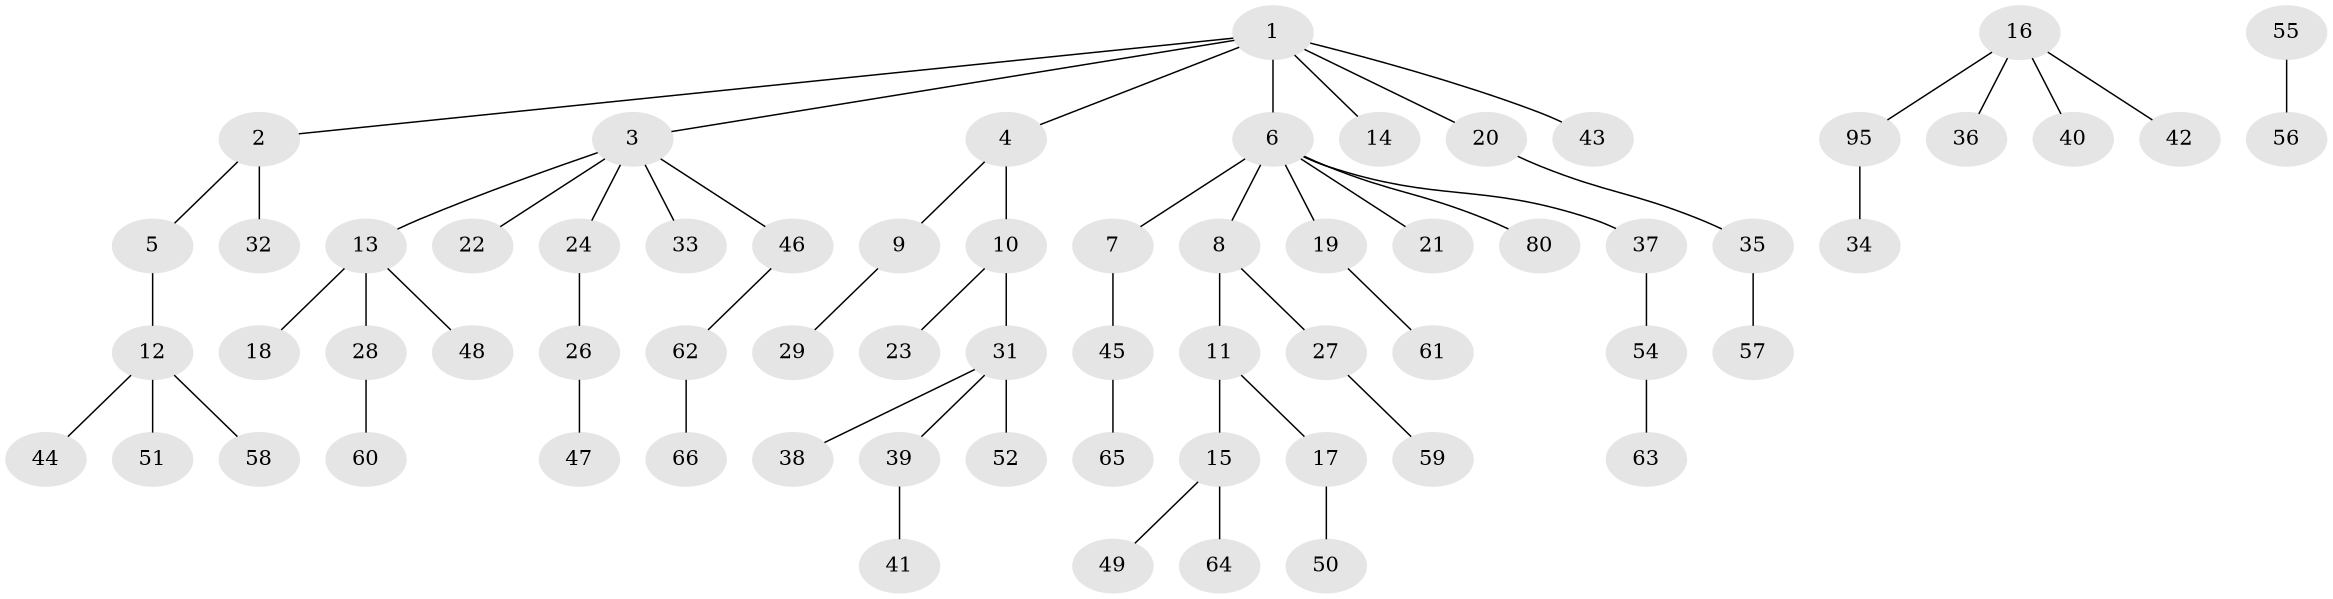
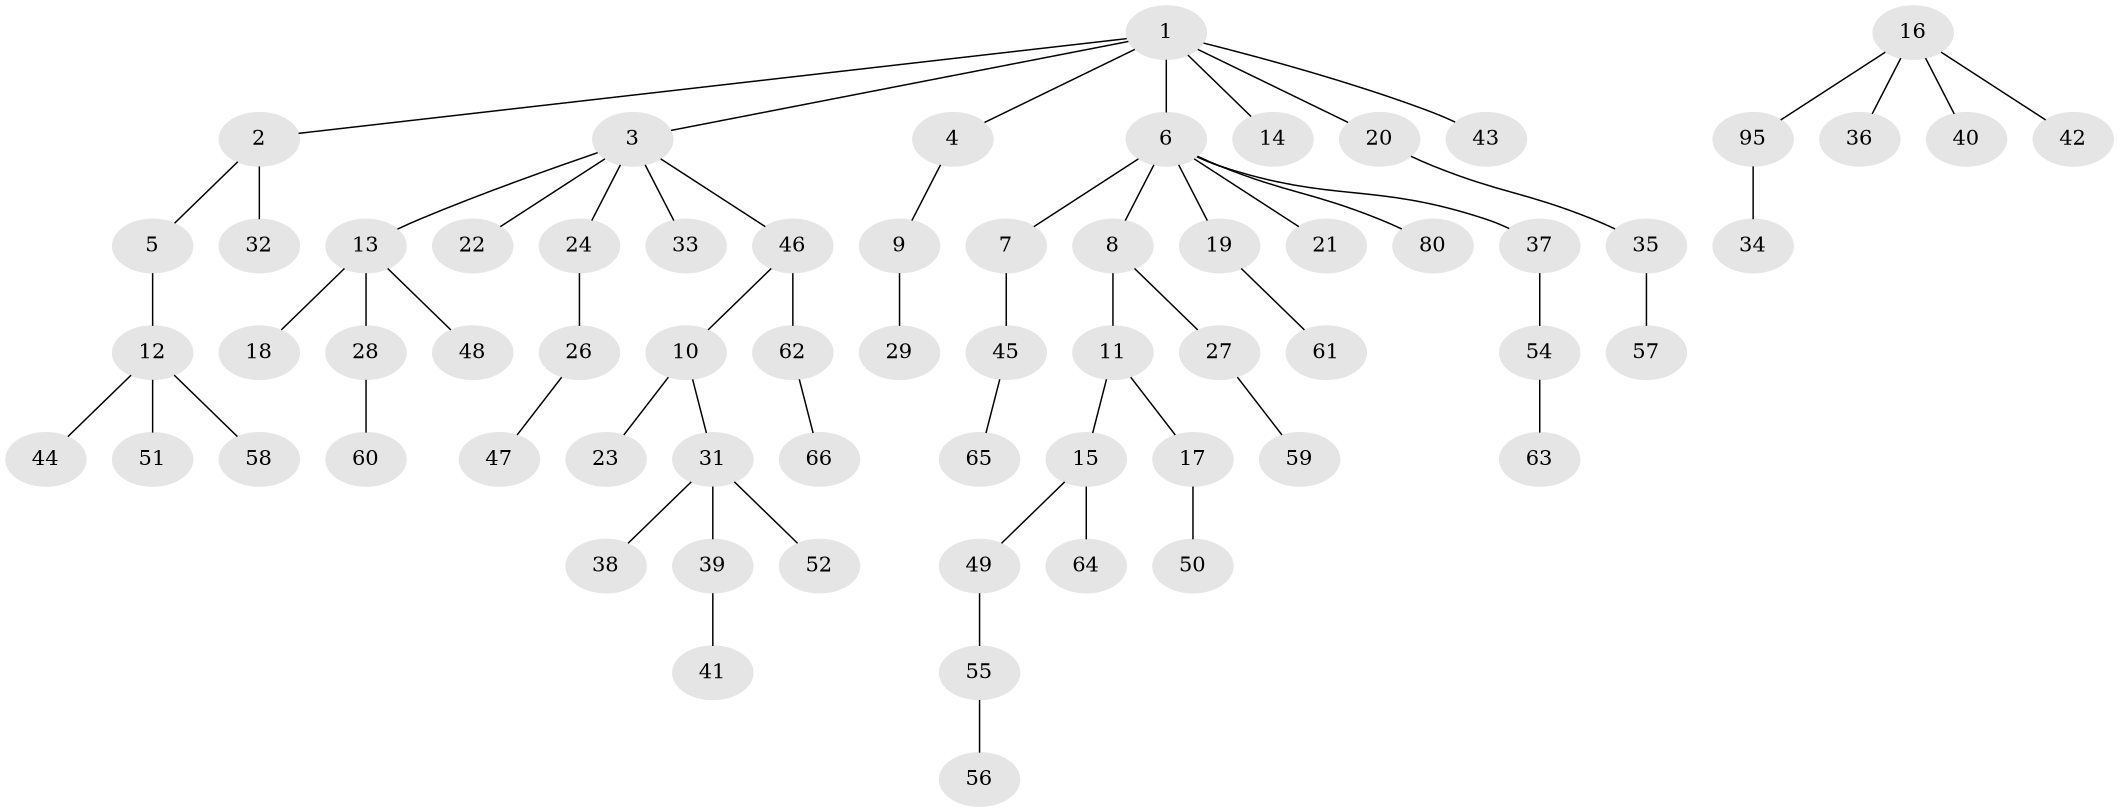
edge "4" -- "10": now "46" -- "10"
edge "49" -- "55": added
